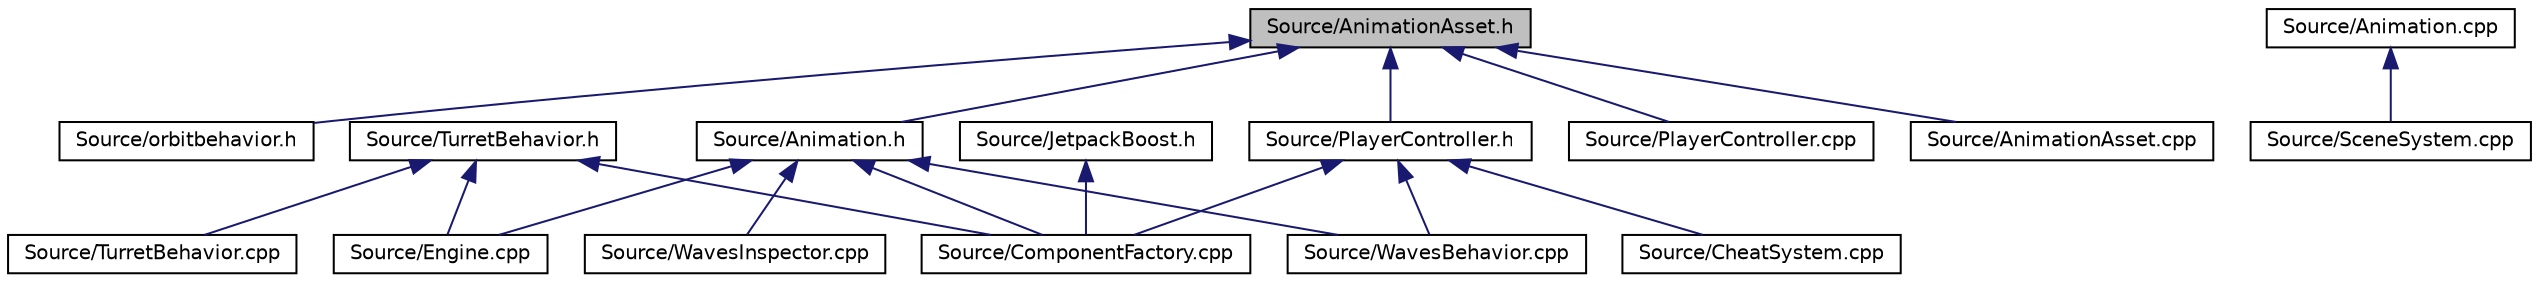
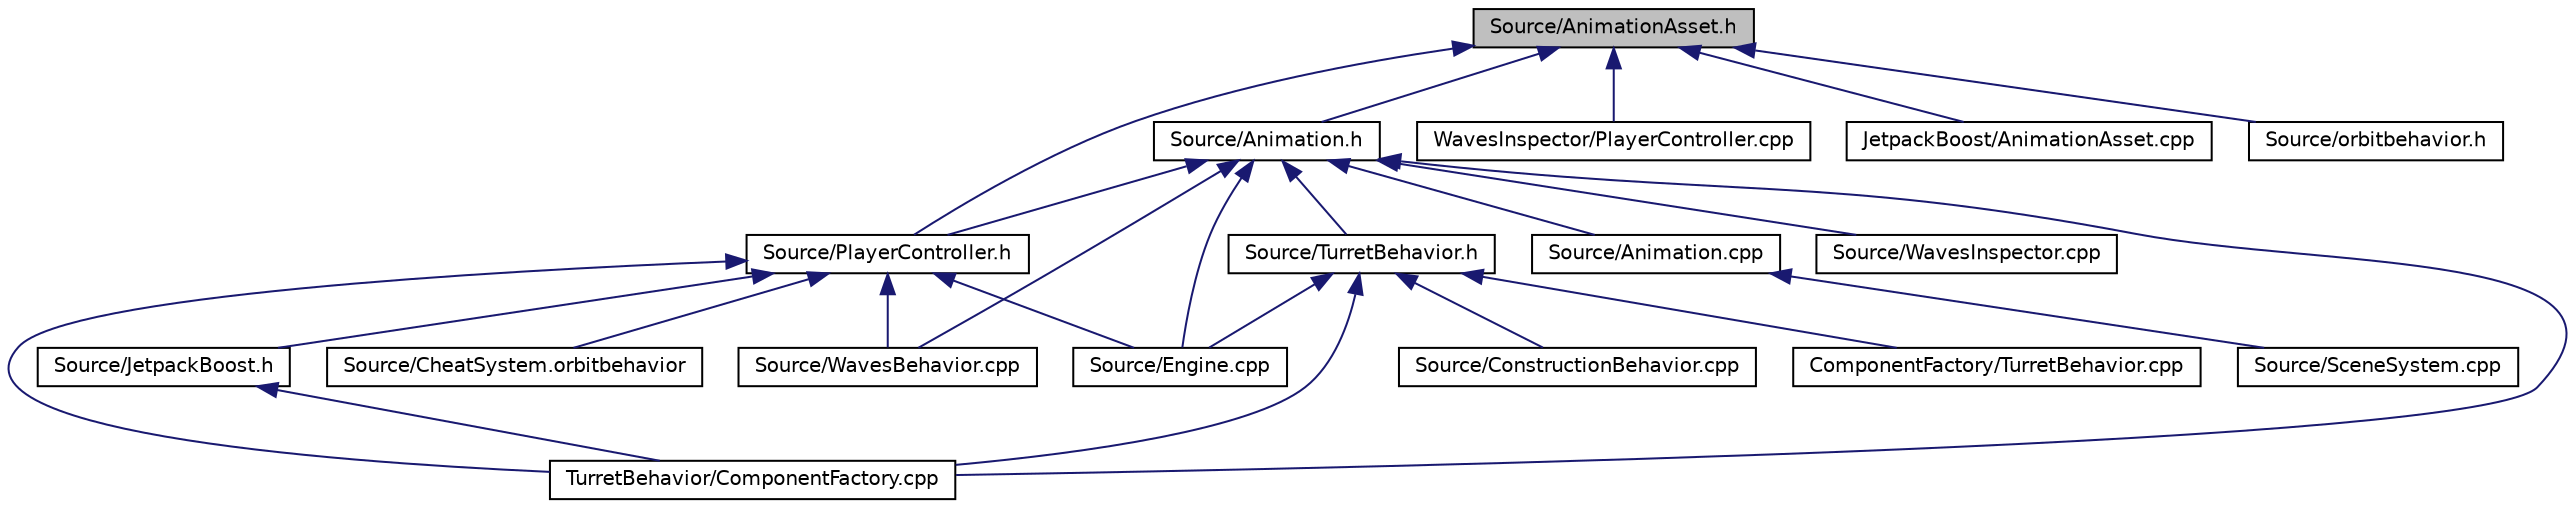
node "Source/PlayerController.cpp": label "Source/PlayerController.cpp" -> "WavesInspector/PlayerController.cpp"
node "Source/AnimationAsset.cpp": label "Source/AnimationAsset.cpp" -> "JetpackBoost/AnimationAsset.cpp"
edge "Source/Animation.cpp" -> "Source/Animation.h": added
edge "Source/PlayerController.h" -> "Source/Animation.h": added
edge "Source/TurretBehavior.h" -> "Source/Animation.h": added
node "Source/TurretBehavior.cpp": label "Source/TurretBehavior.cpp" -> "ComponentFactory/TurretBehavior.cpp"
node "Source/ComponentFactory.cpp": label "Source/ComponentFactory.cpp" -> "TurretBehavior/ComponentFactory.cpp"
node "Source/CheatSystem.cpp": label "Source/CheatSystem.cpp" -> "Source/CheatSystem.orbitbehavior"
edge "Source/JetpackBoost.h" -> "Source/PlayerController.h": added
edge "Source/Engine.cpp" -> "Source/PlayerController.h": added
node "Source/ConstructionBehavior.cpp": added
